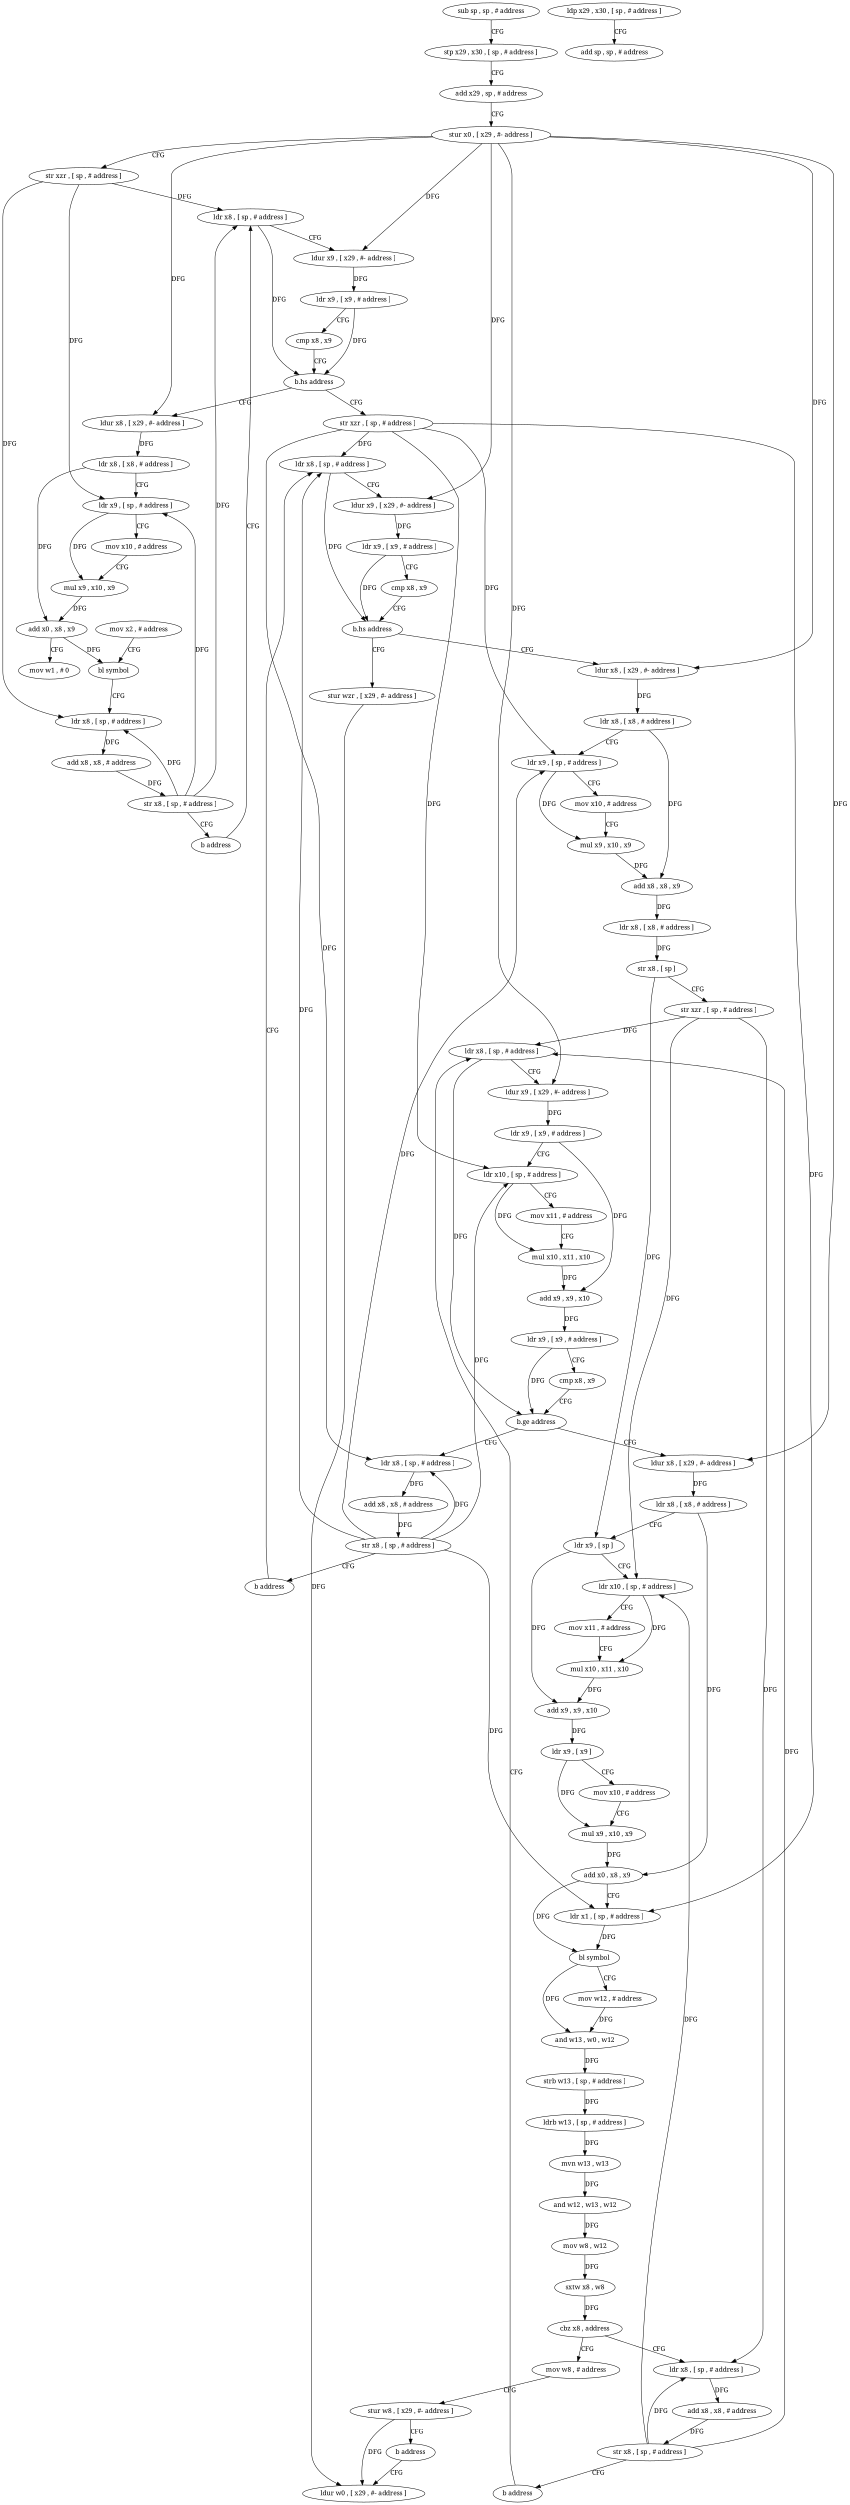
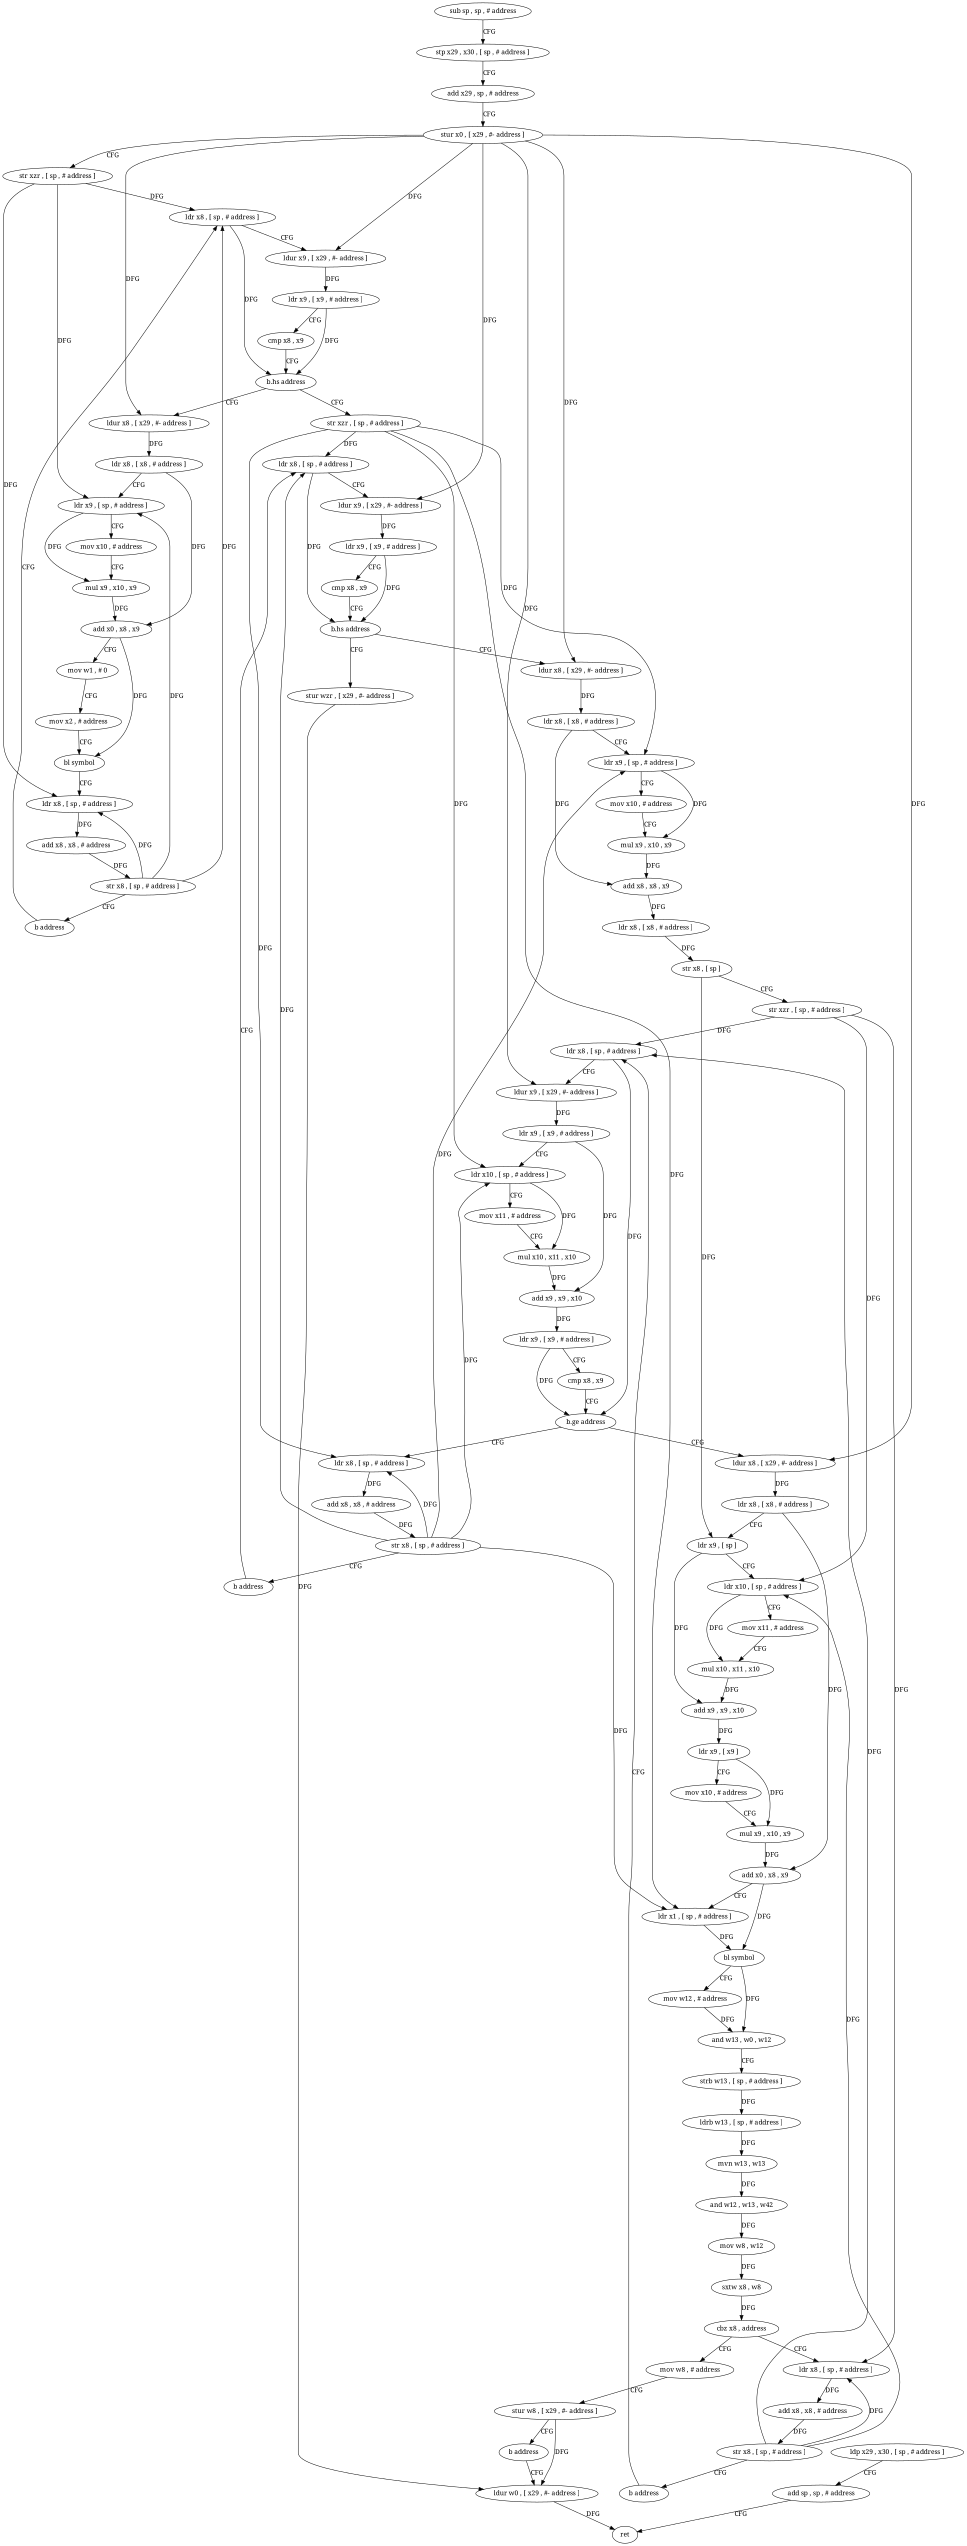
edge "mov w1 , # 0" -> "mov x2 , # address": added, label "CFG"
edge "and w13 , w0 , w12" -> "strb w13 , [ sp , # address ]": label "DFG" -> "CFG"
node "and w12 , w13 , w12": label "and w12 , w13 , w12" -> "and w12 , w13 , w42"
node "ret": added
